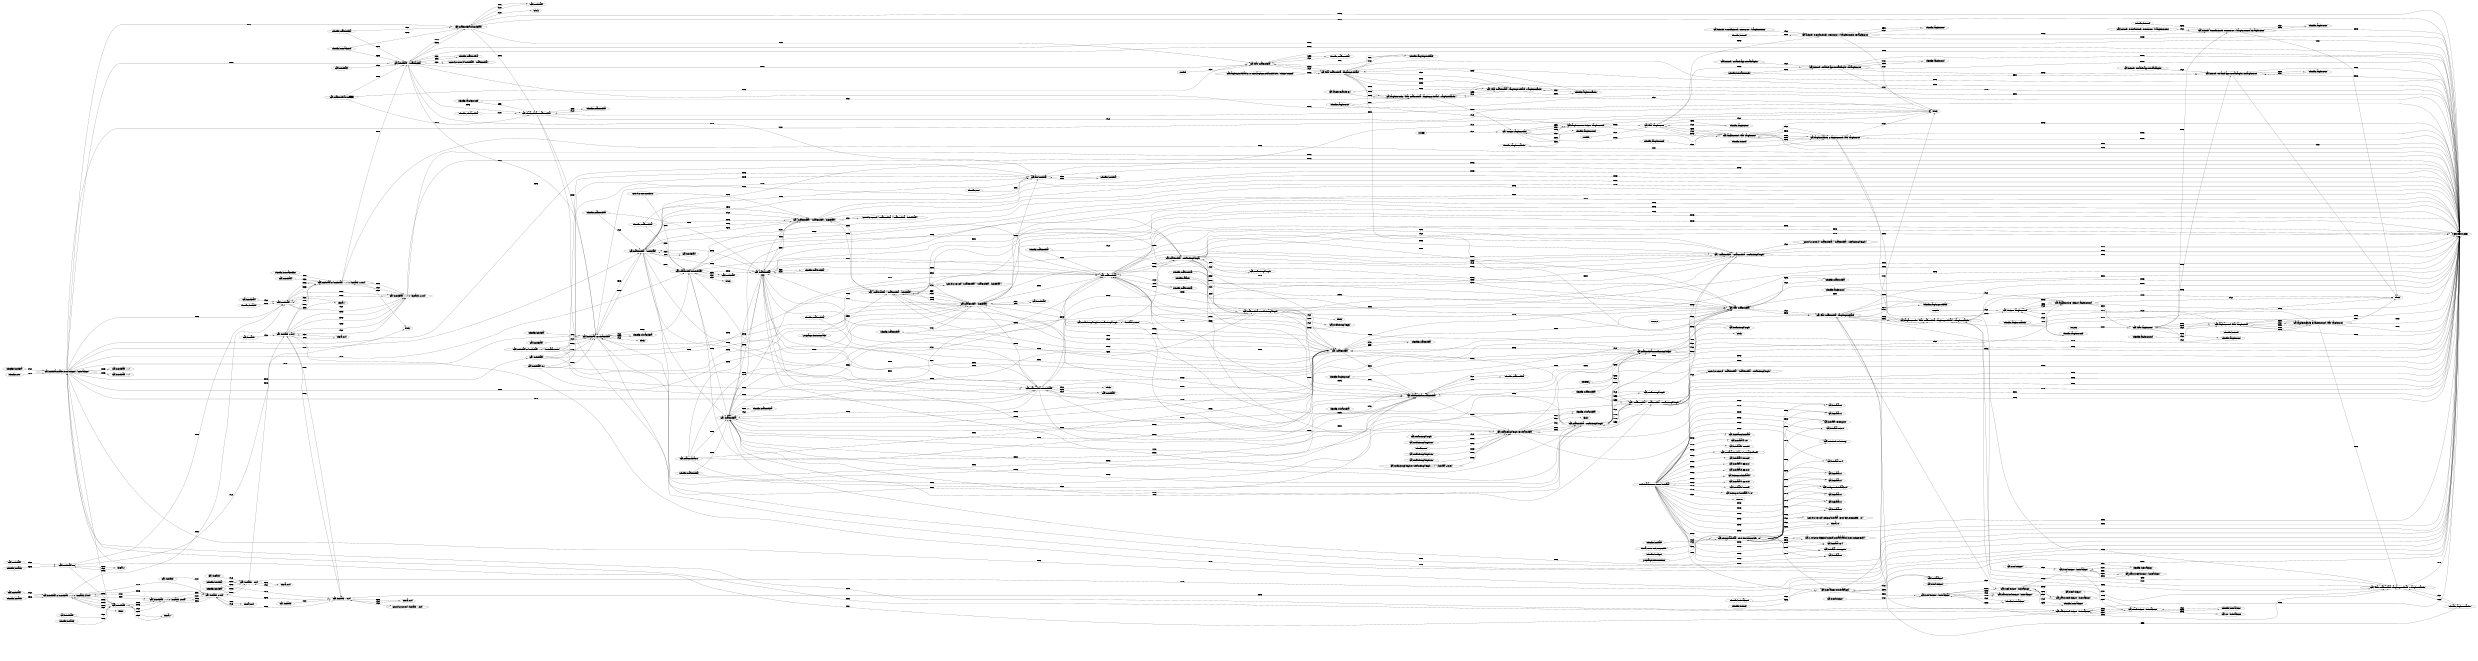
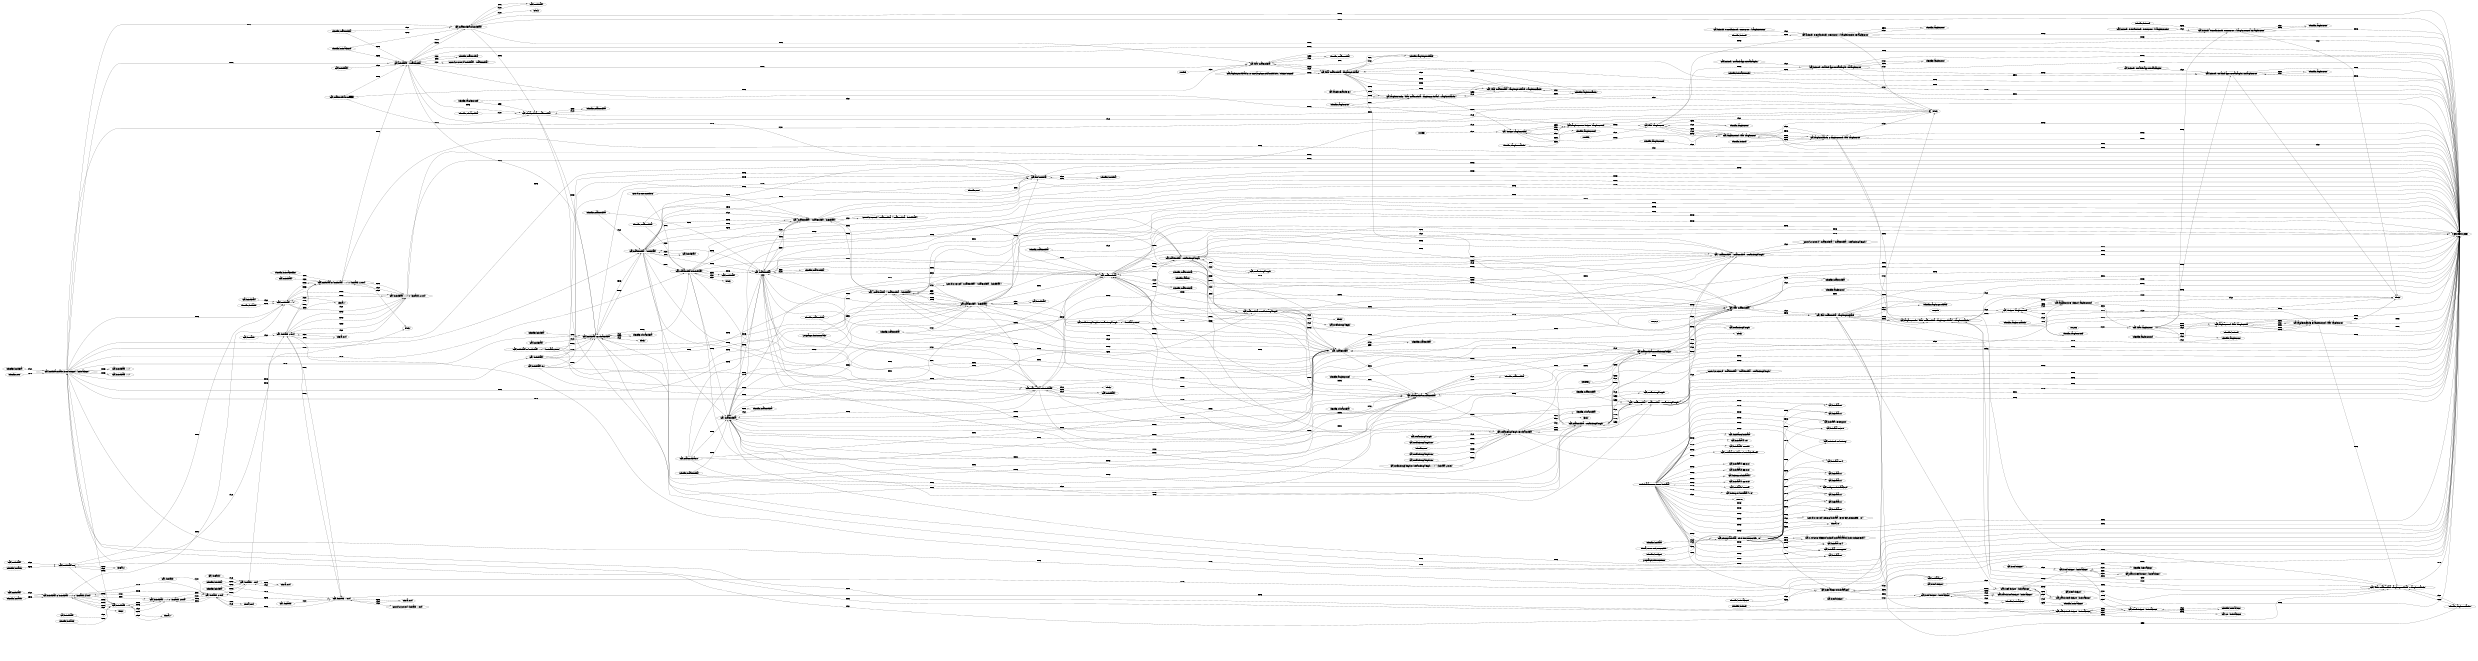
node "(Call,hmi_data[1] == 0x2f)": removed
